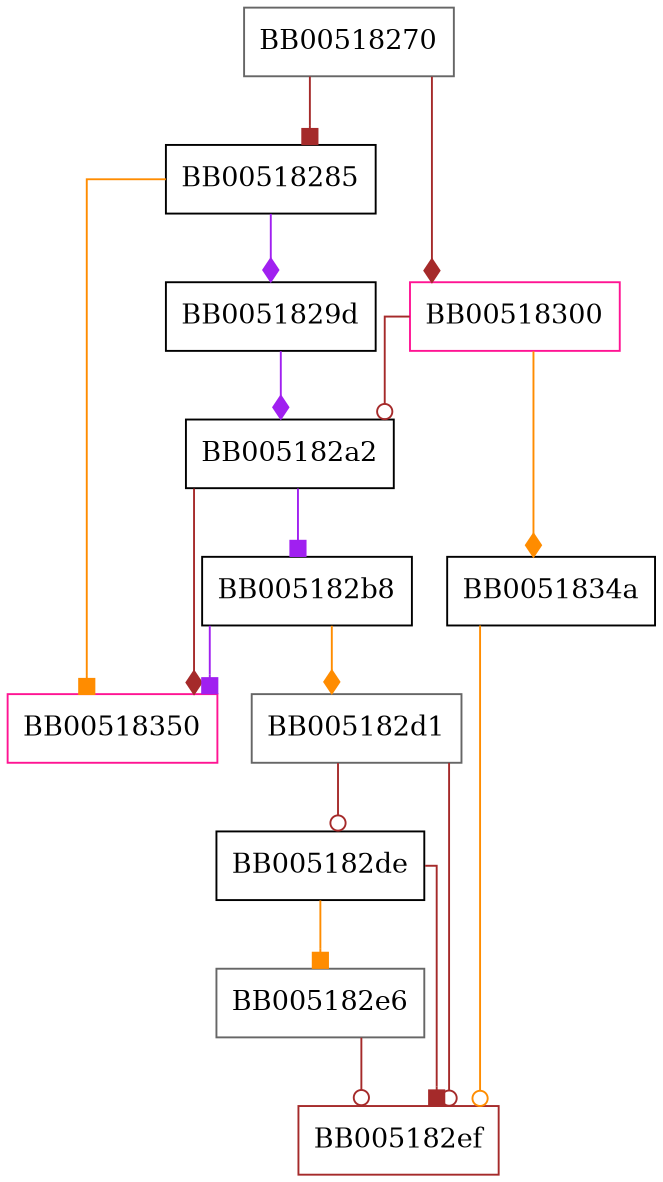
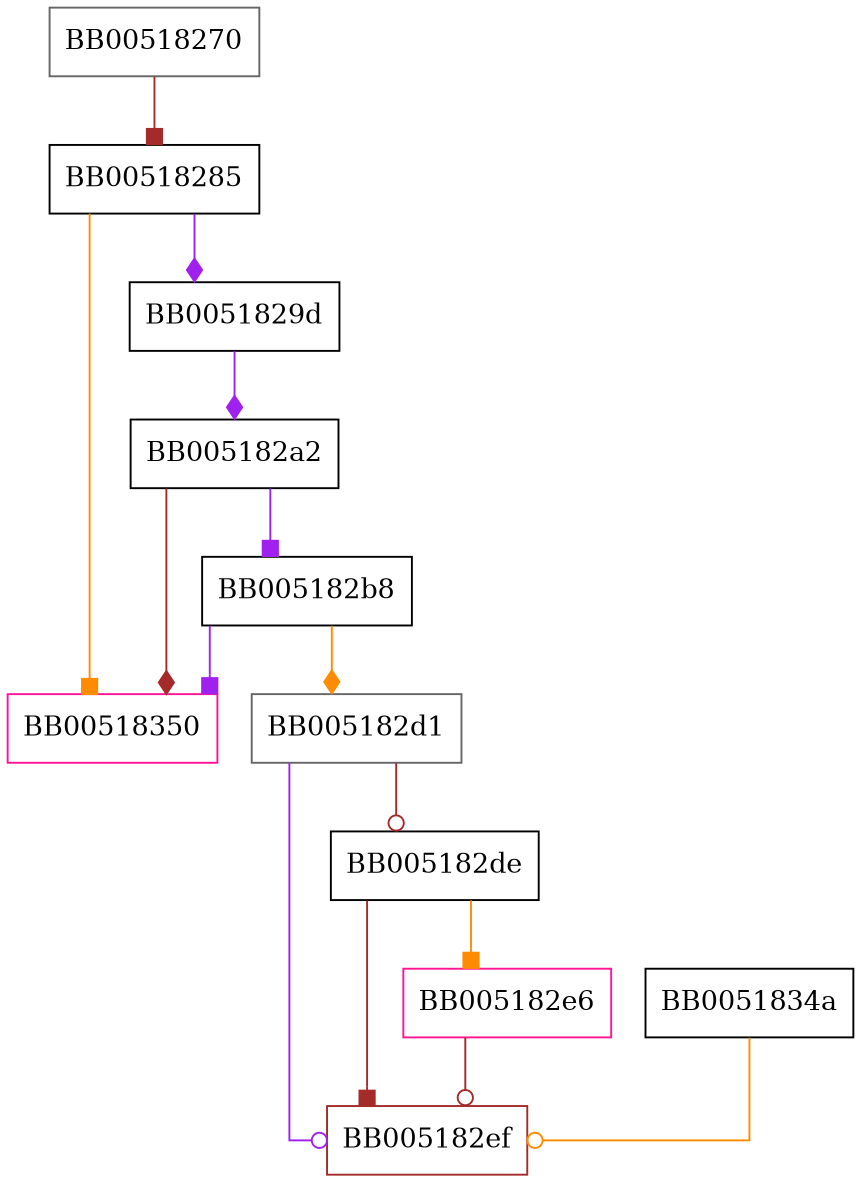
node "BB00518300": removed
edge "BB005182d1" -> "BB005182ef": color brown -> purple
node "BB005182e6": color gray40 -> deeppink
